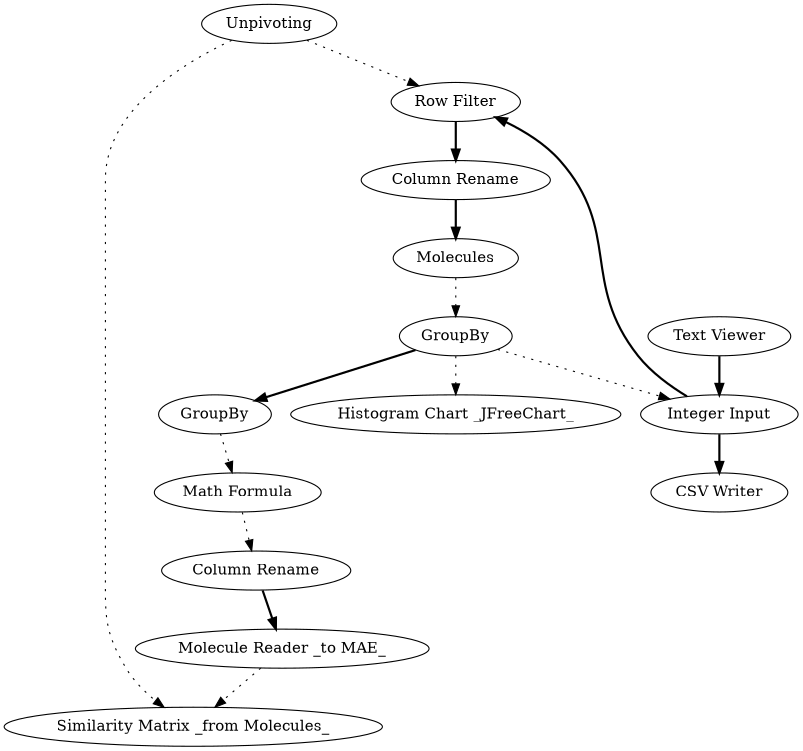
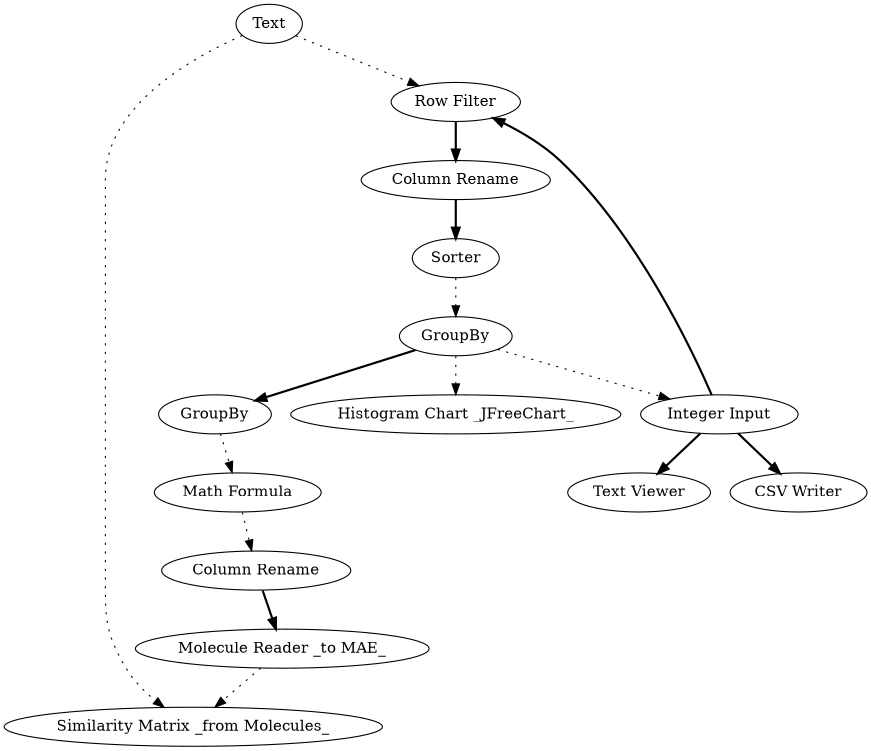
node "Unpivoting": label "Unpivoting" -> "Text"
node "Molecules": label "Molecules" -> "Sorter"
edge "Text Viewer" -> "Integer Input": reversed
